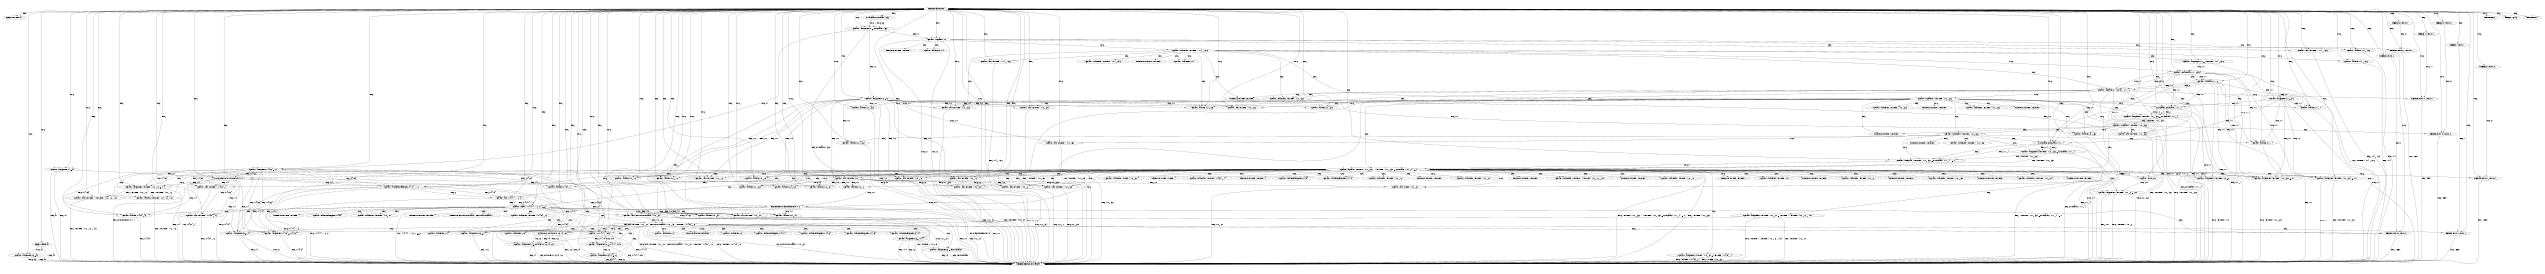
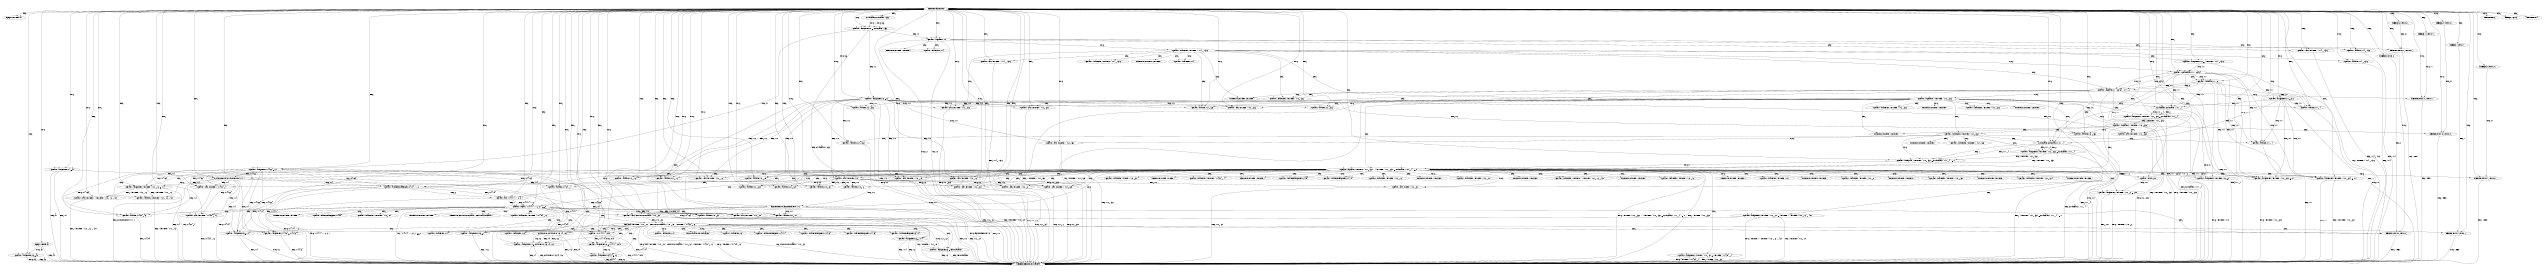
edge "(METHOD,tftp_connect)" -> "(<operator>.assignment,v12 = v2)": label "DDG: " -> "DDG: 336"
